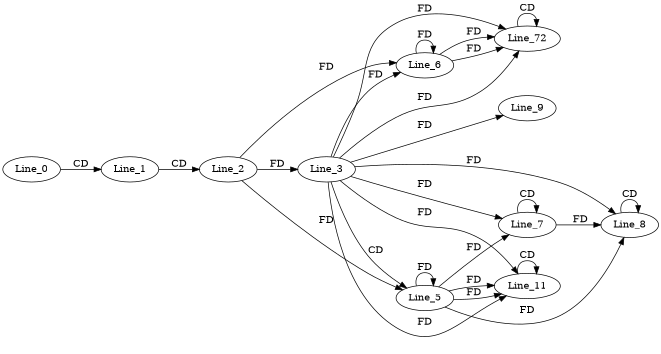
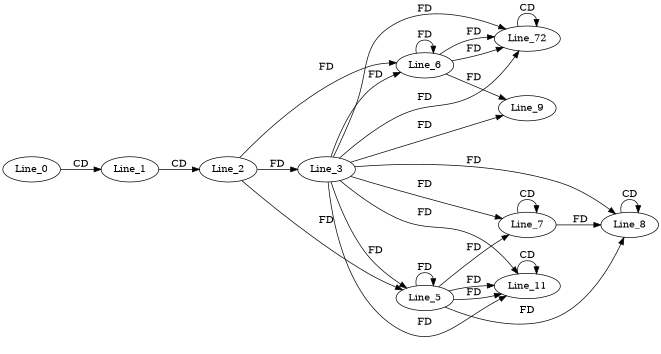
edge "Line_6" -> "Line_9": added, label "FD"
edge "Line_3" -> "Line_5": label "CD" -> "FD"
